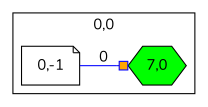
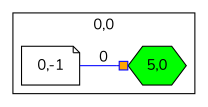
node "7,0": label "7,0" -> "5,0"
